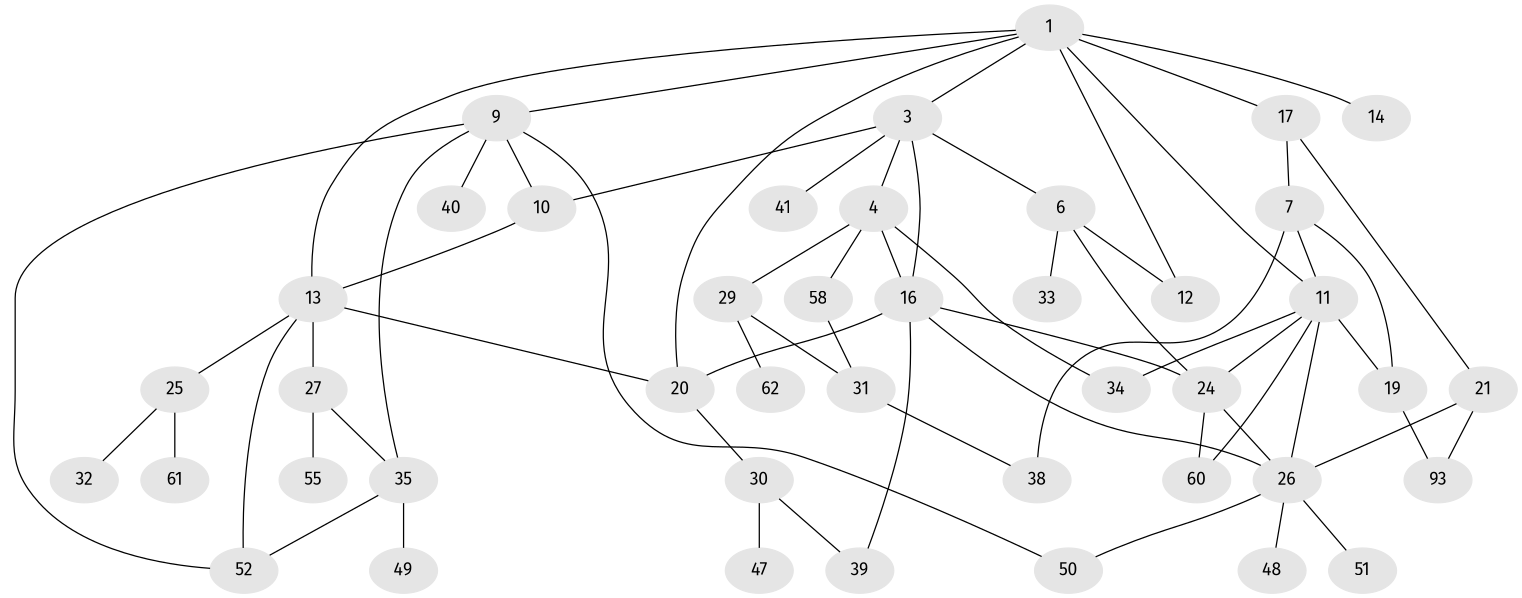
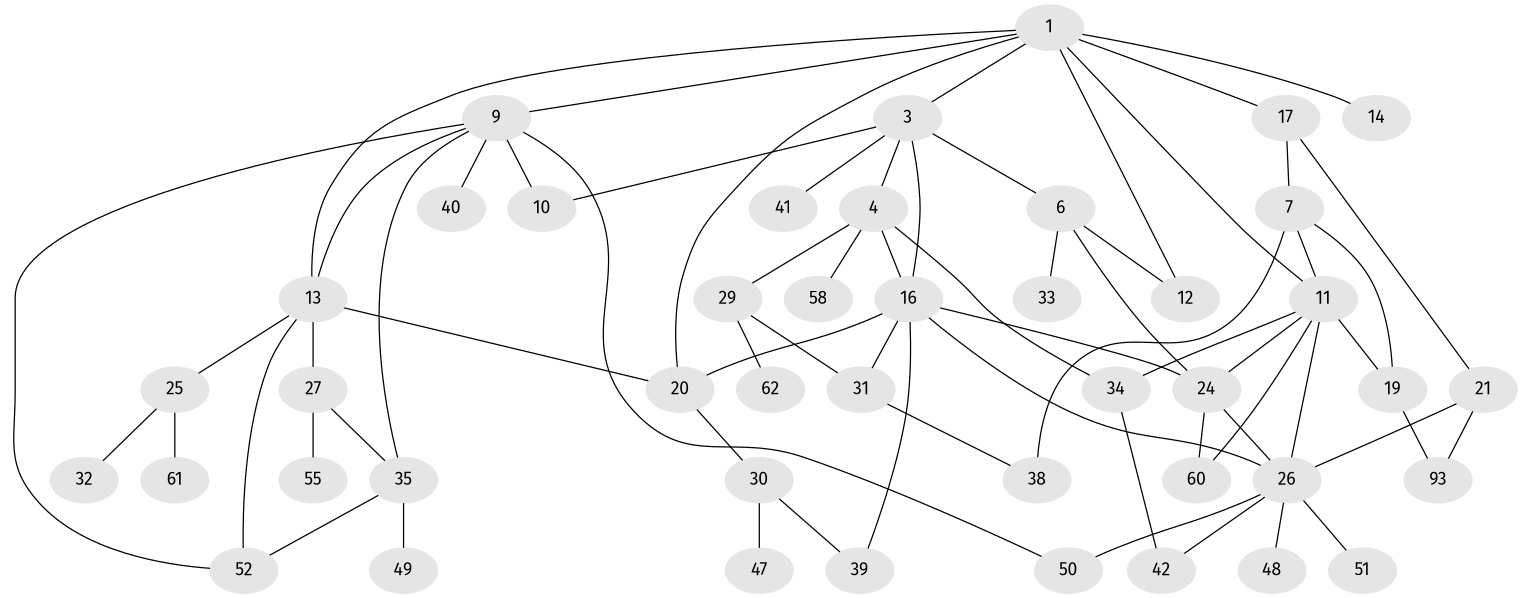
edge "10" -- "13": now "9" -- "13"
edge "58" -- "31": now "16" -- "31"
node "42": added
